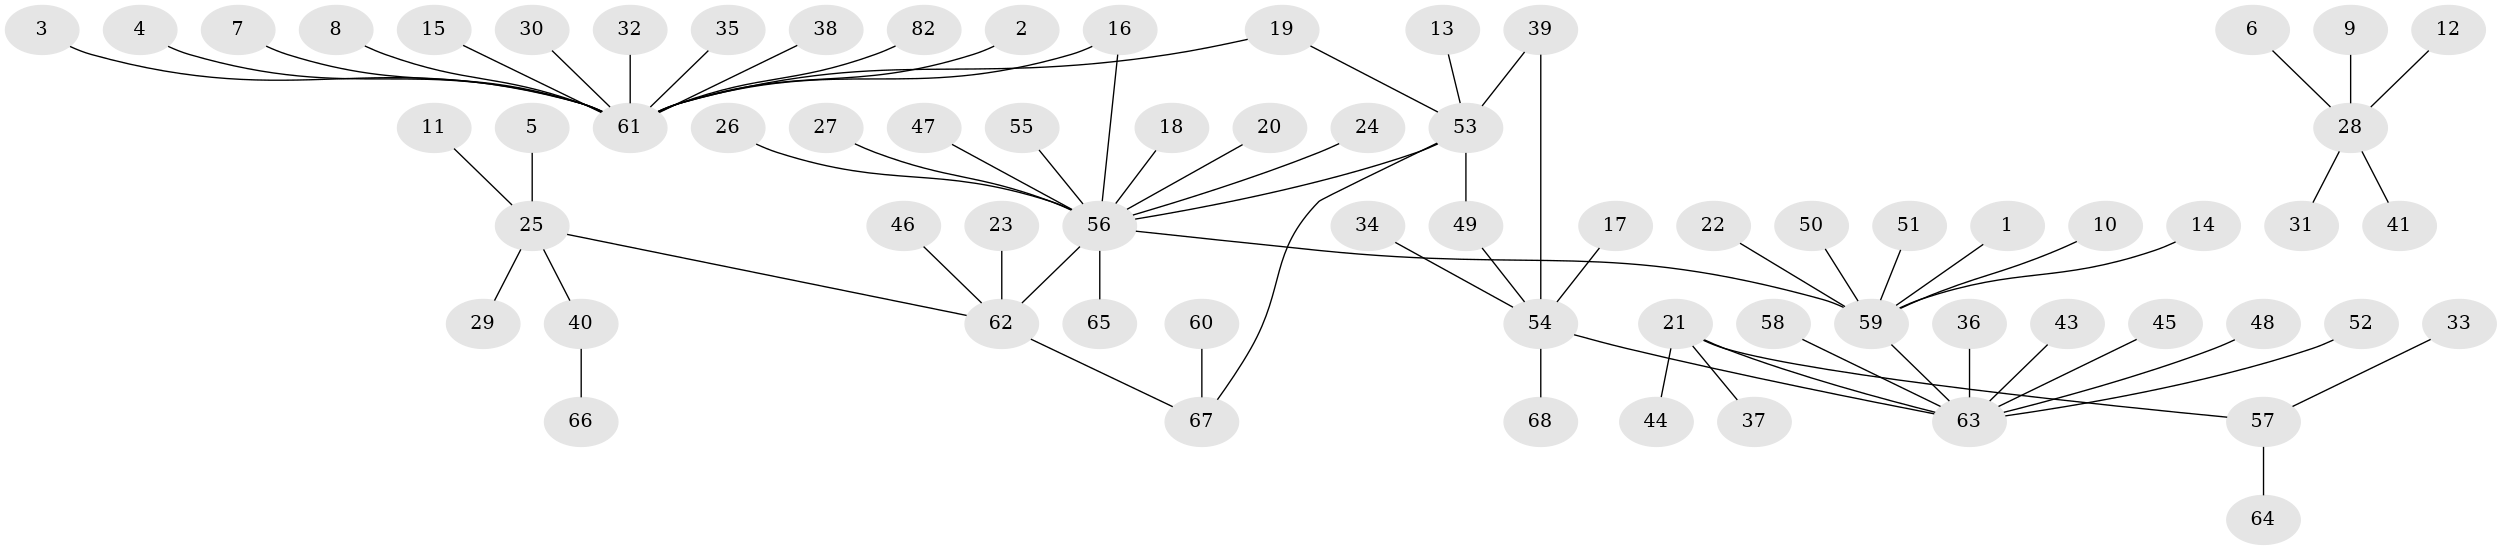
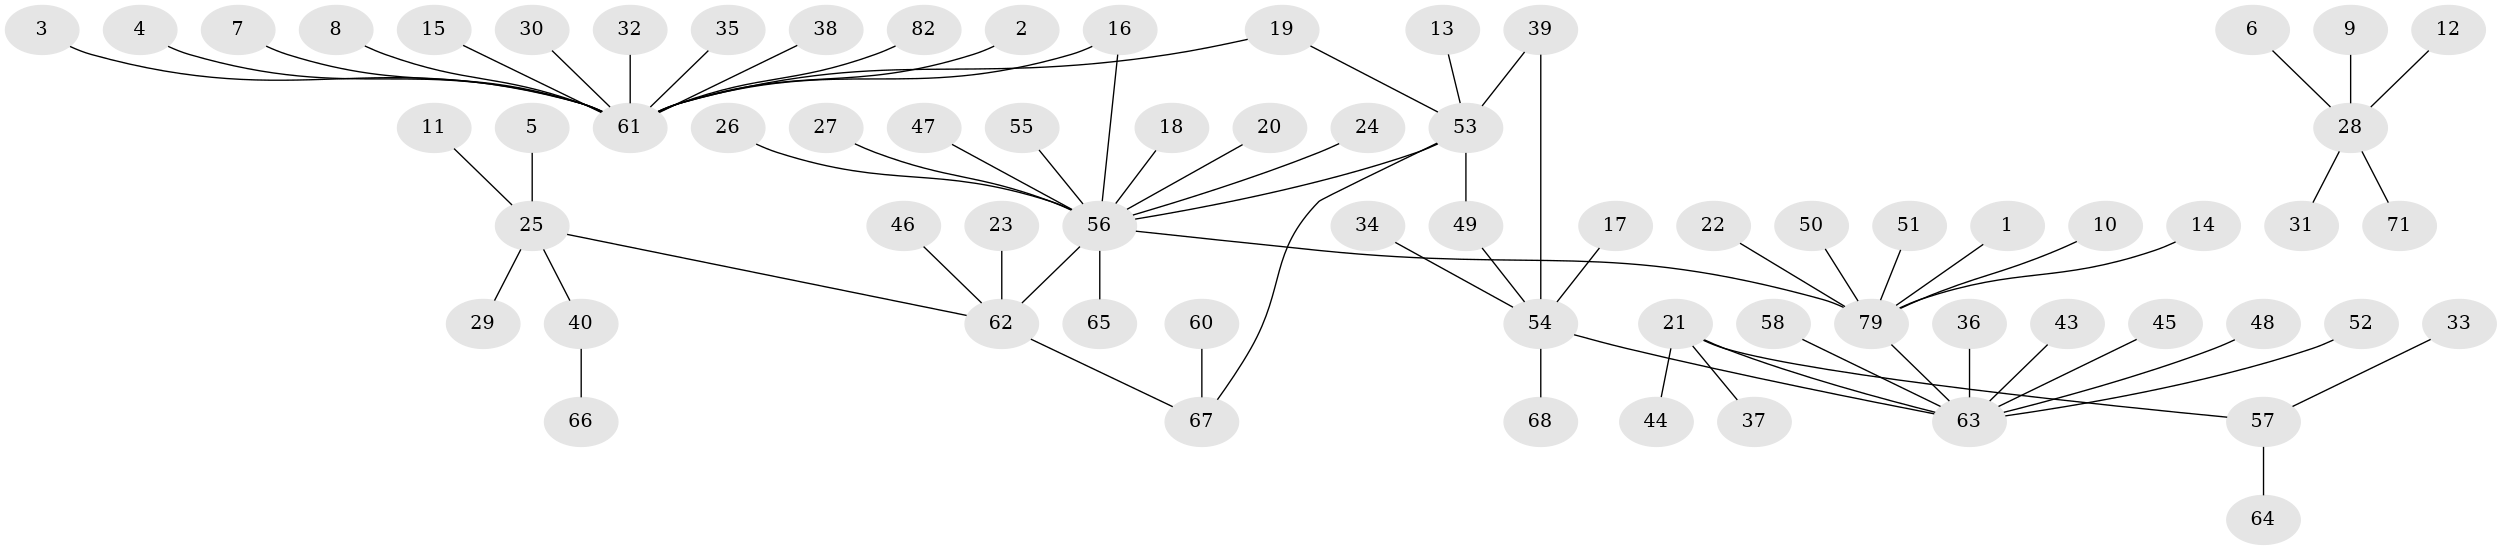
node "41": label "41" -> "71"
node "59": label "59" -> "79"
